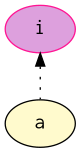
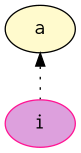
edge "a" -> "i": reversed
